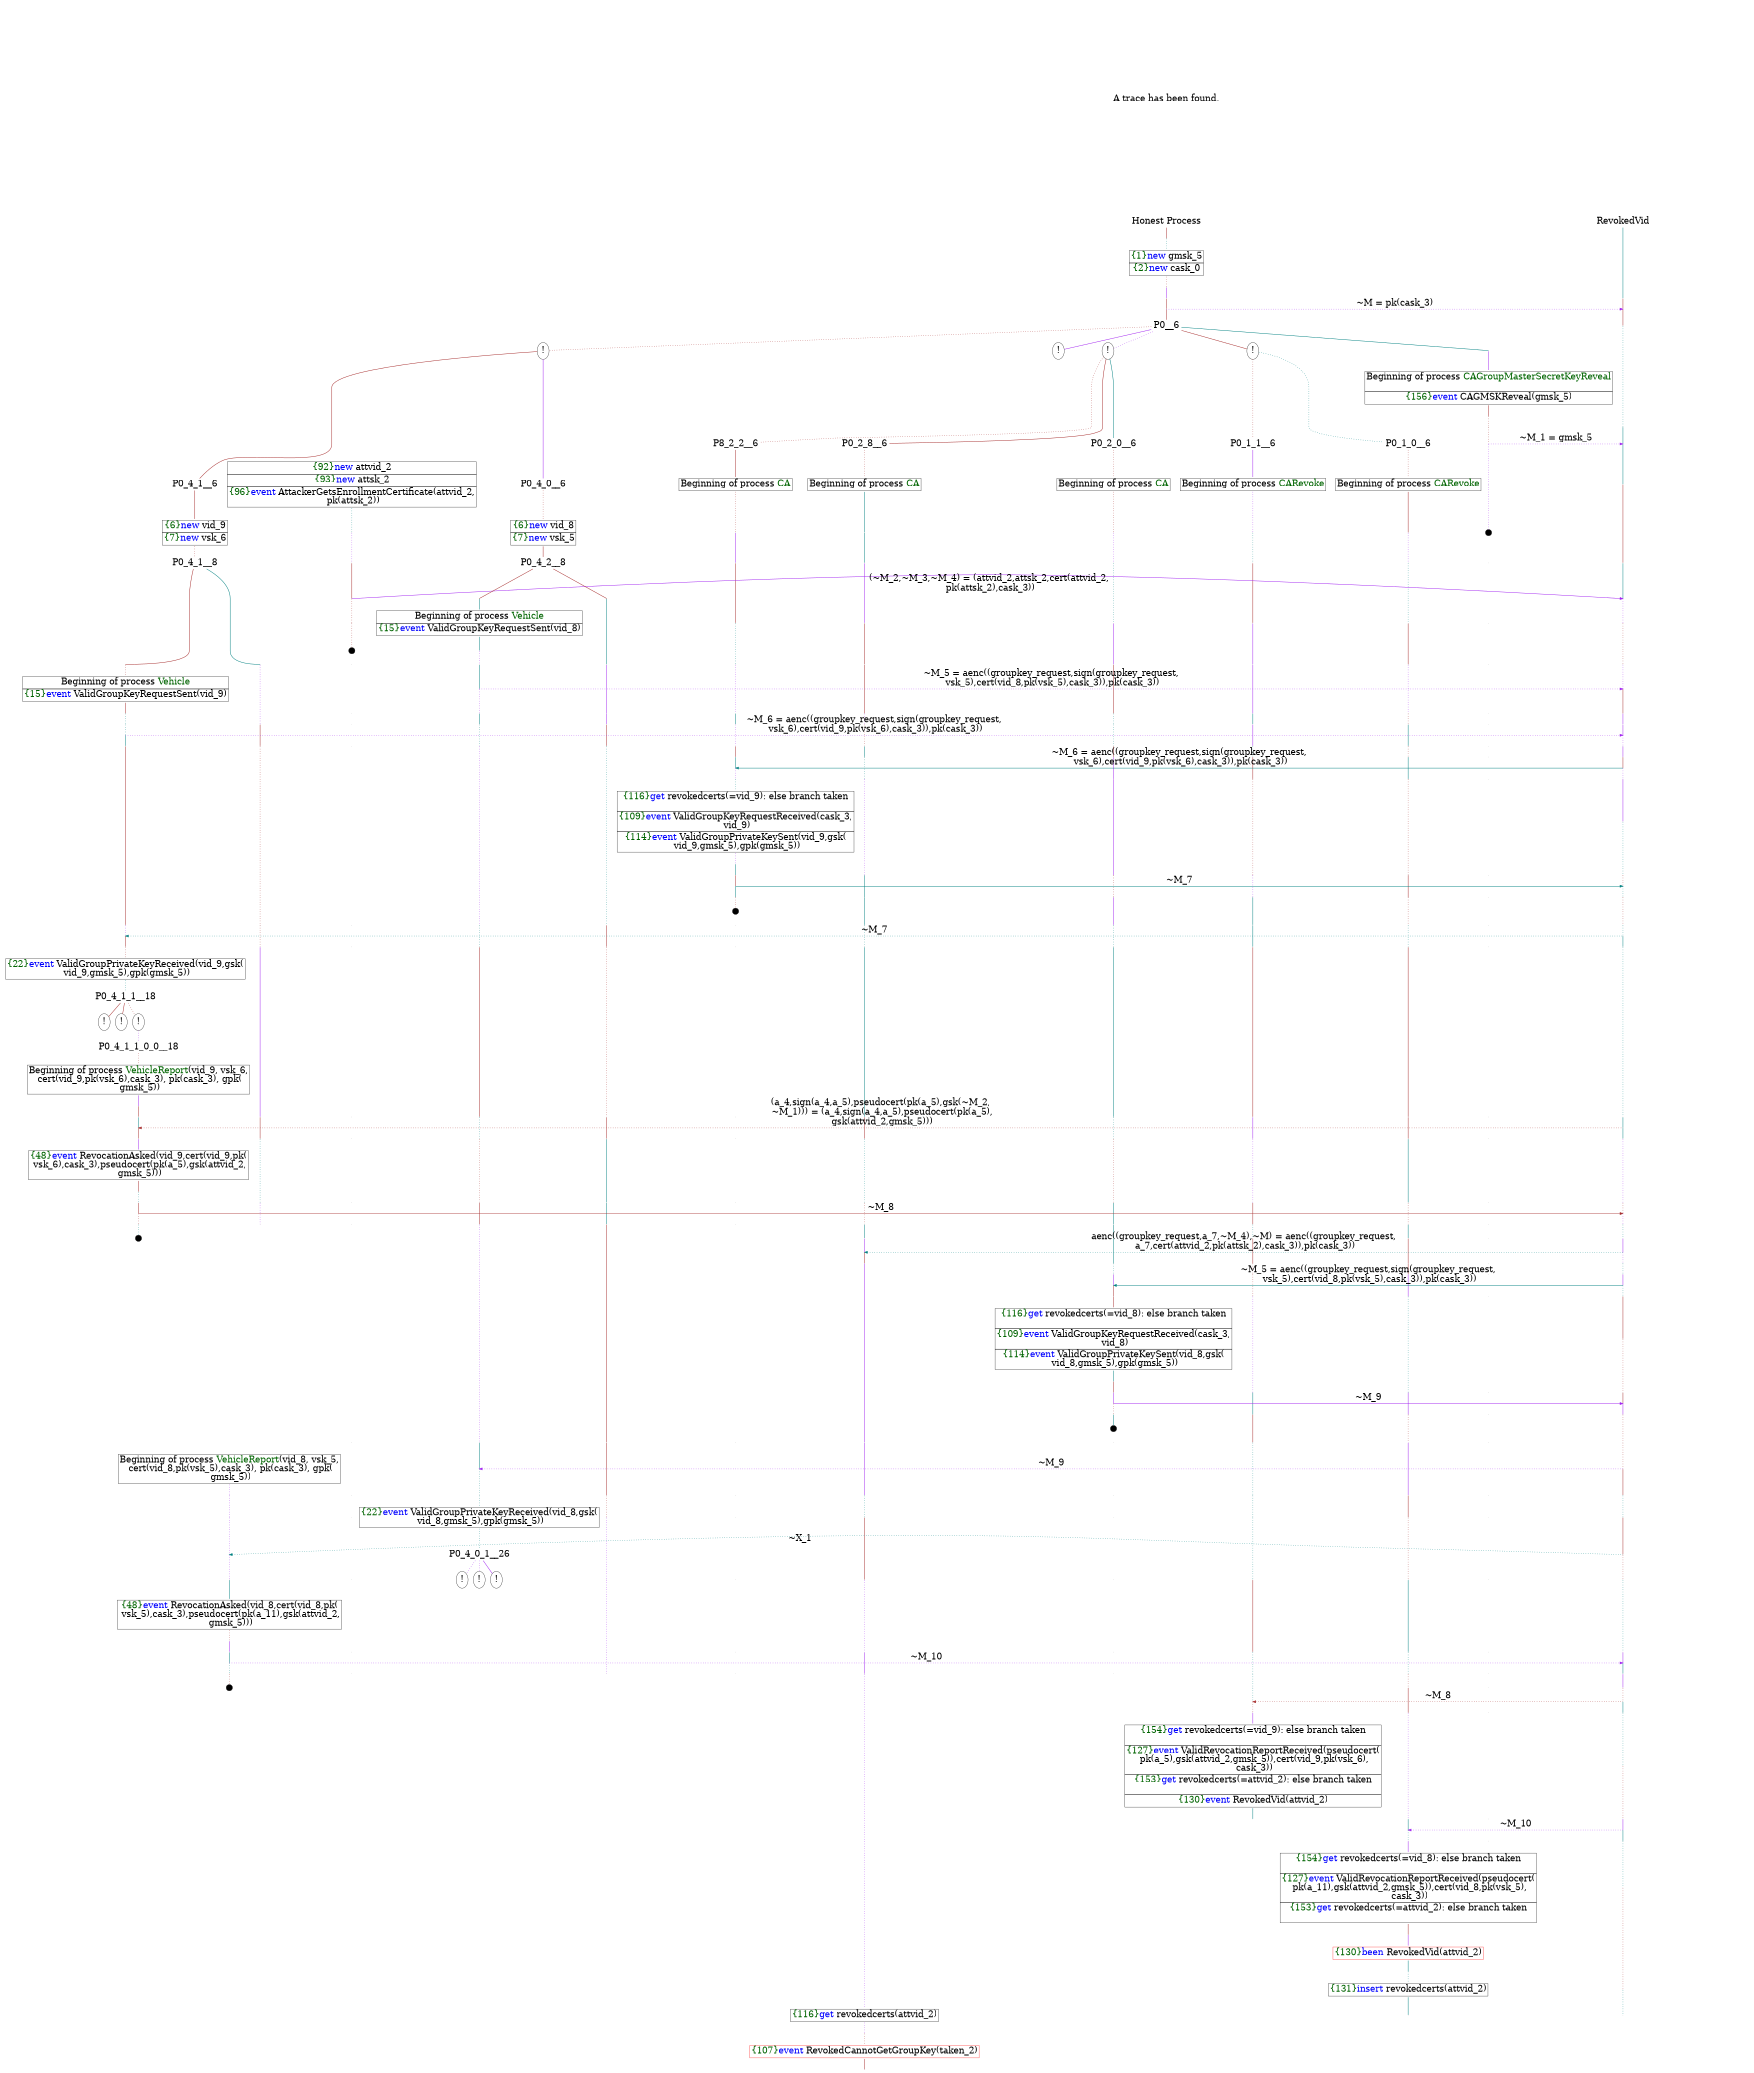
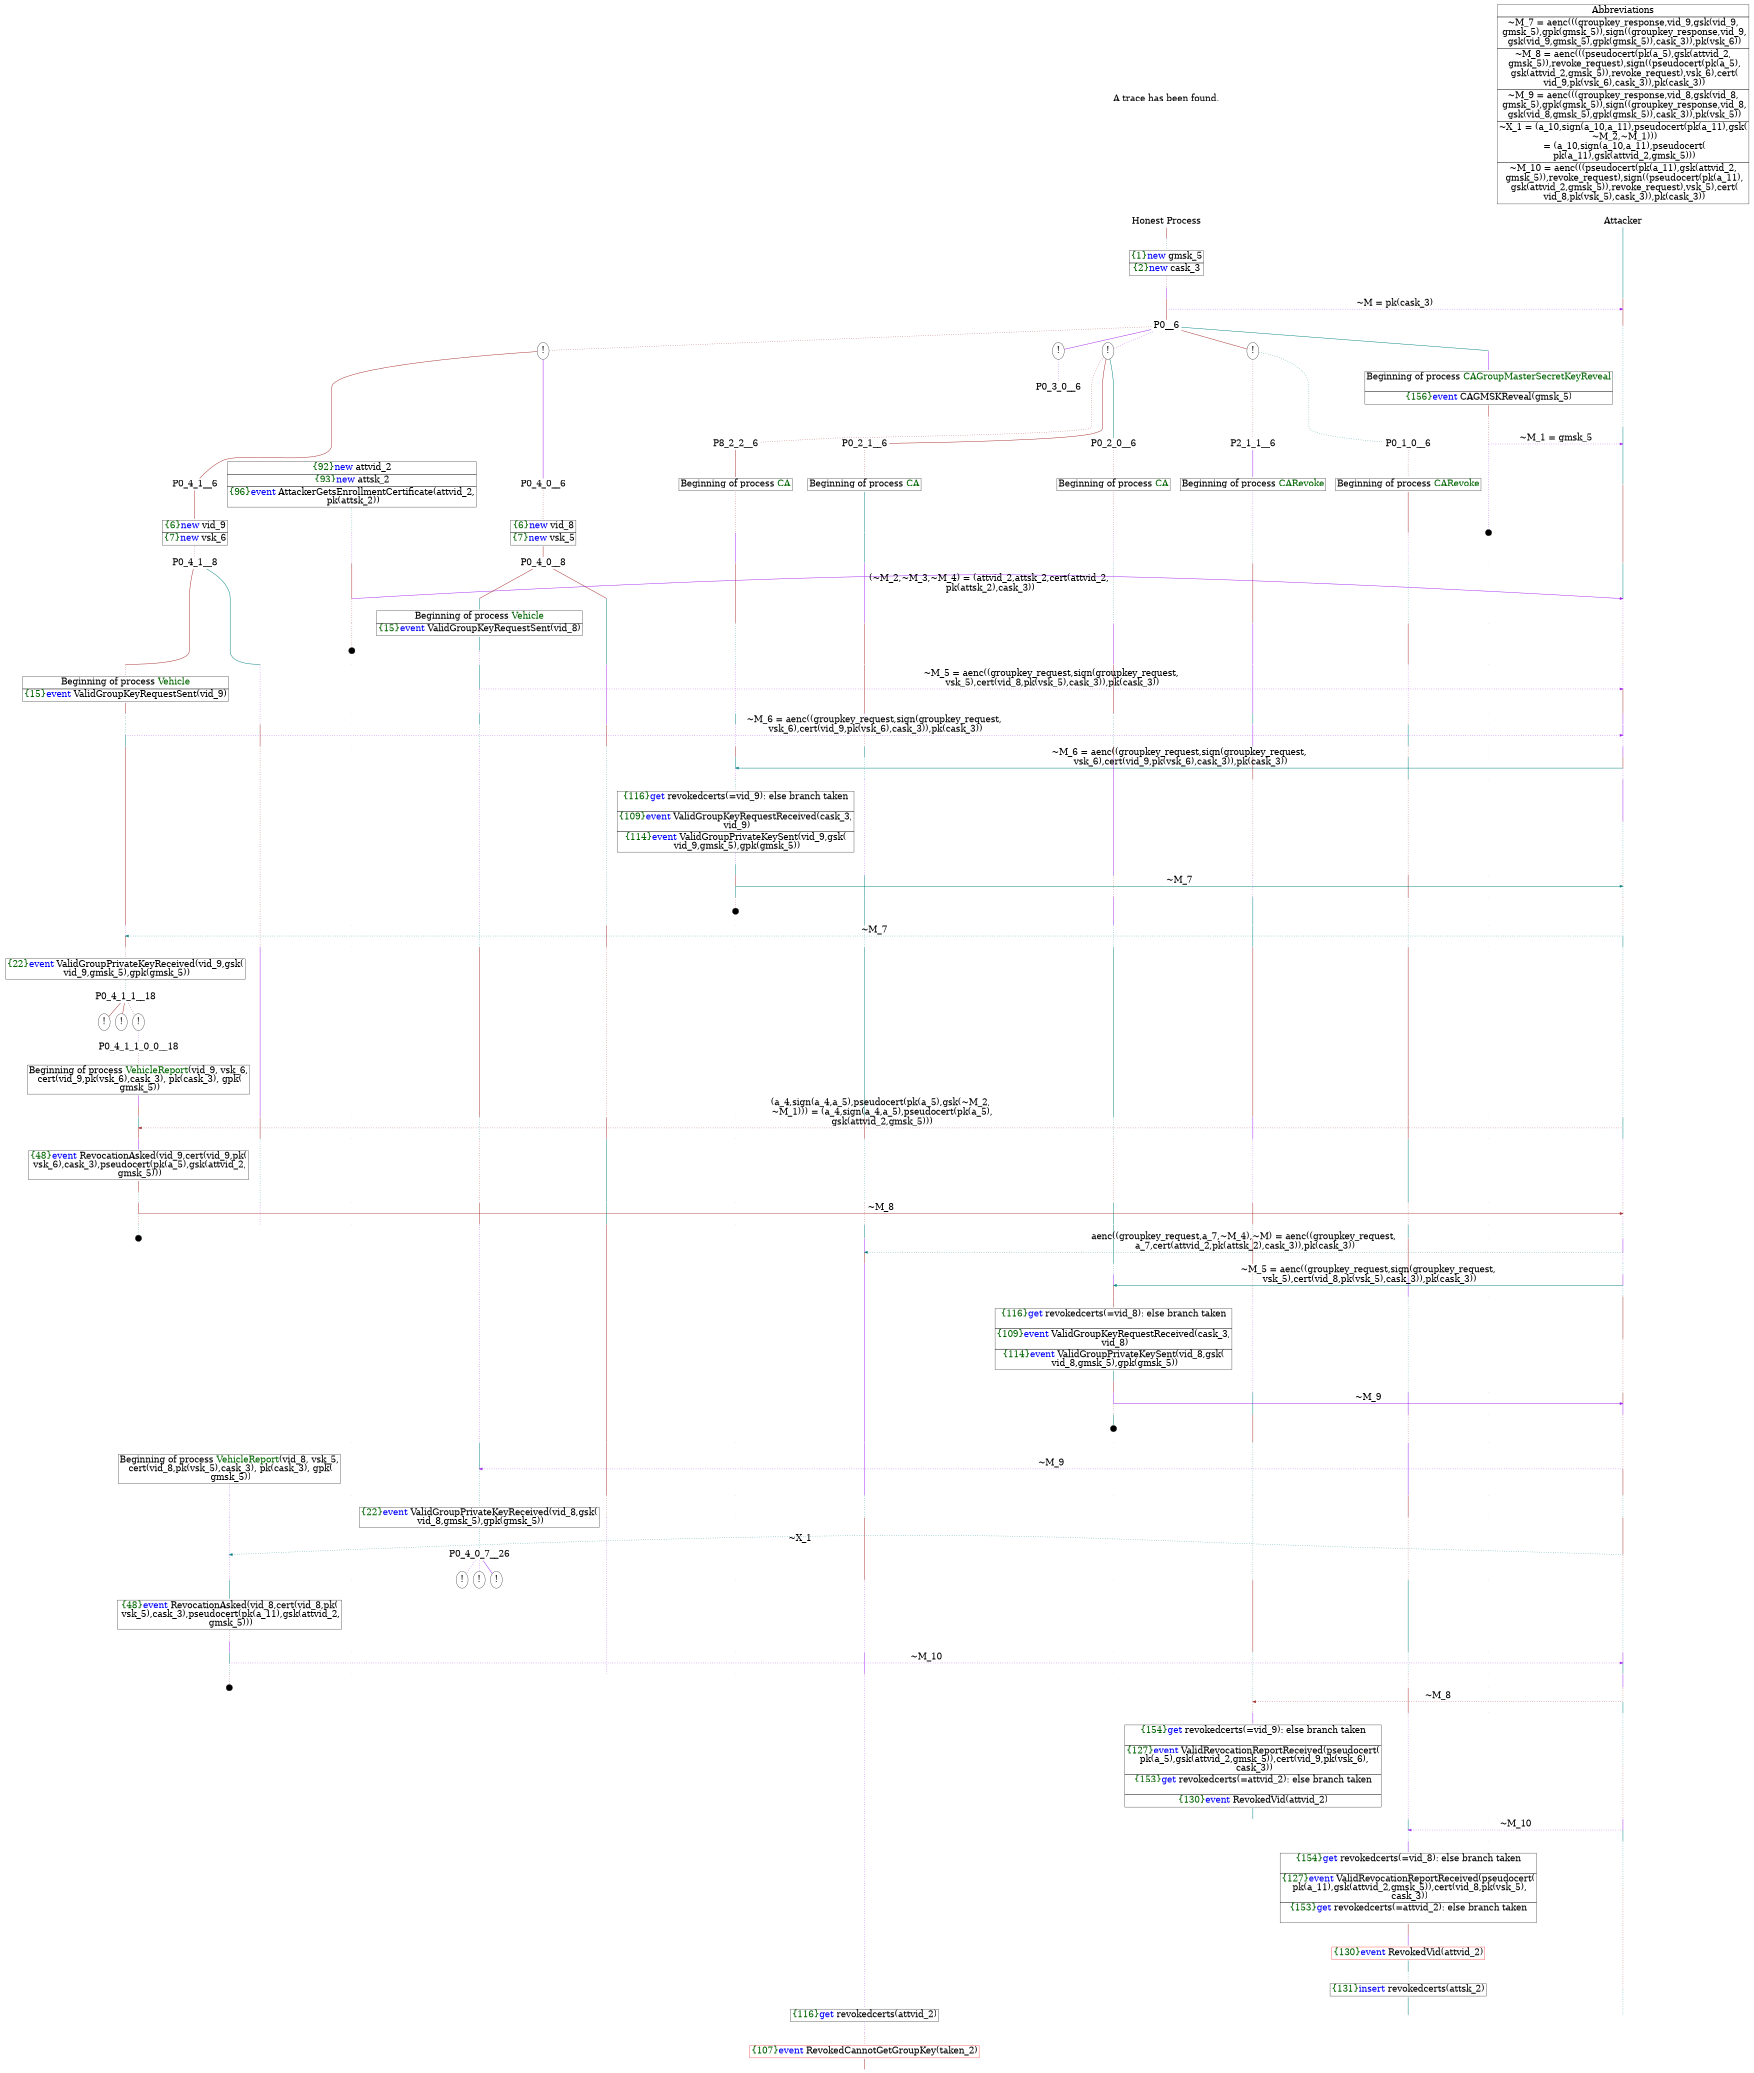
node "Abbreviations": added
node "RevokedVid": label "RevokedVid" -> "Attacker"
node "{1}": text "cask_0" -> "cask_3"
node "P0_3_0__6": added
node "P0_2_8__6": label "P0_2_8__6" -> "P0_2_1__6"
node "P0_1_1__6": label "P0_1_1__6" -> "P2_1_1__6"
node "P0_4_2__8": label "P0_4_2__8" -> "P0_4_0__8"
node "P0_4_0_1__26": label "P0_4_0_1__26" -> "P0_4_0_7__26"
node "{130}": text "been" -> "event"
node "{131}": text "revokedcerts(attvid_2)" -> "revokedcerts(attsk_2)"
